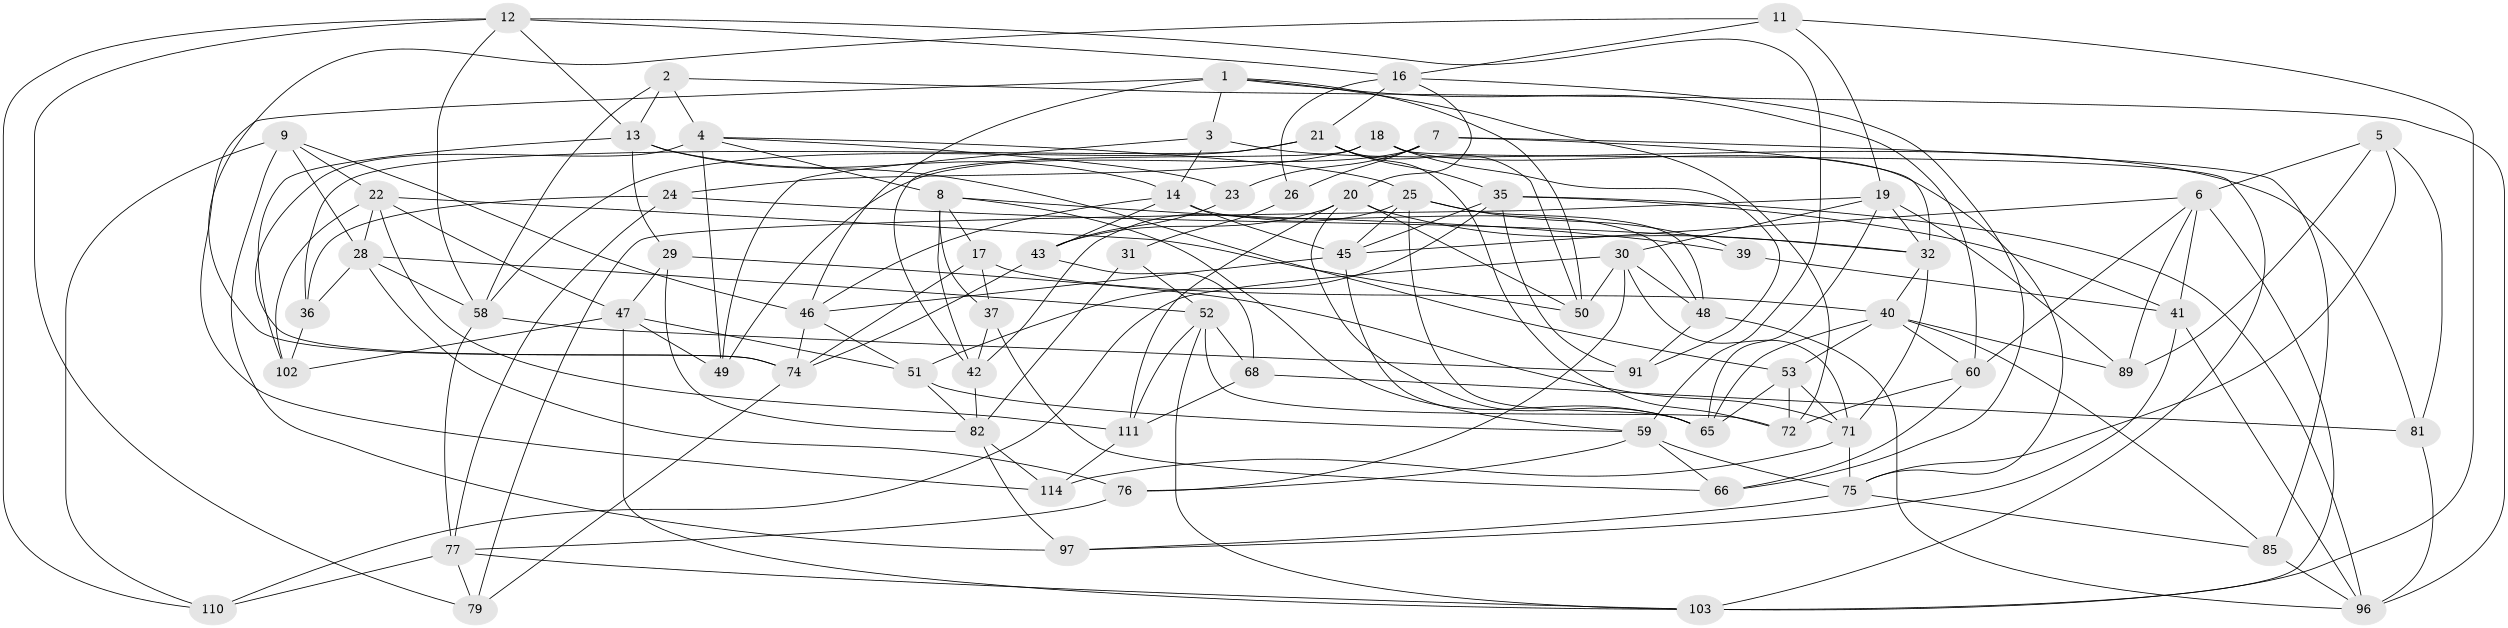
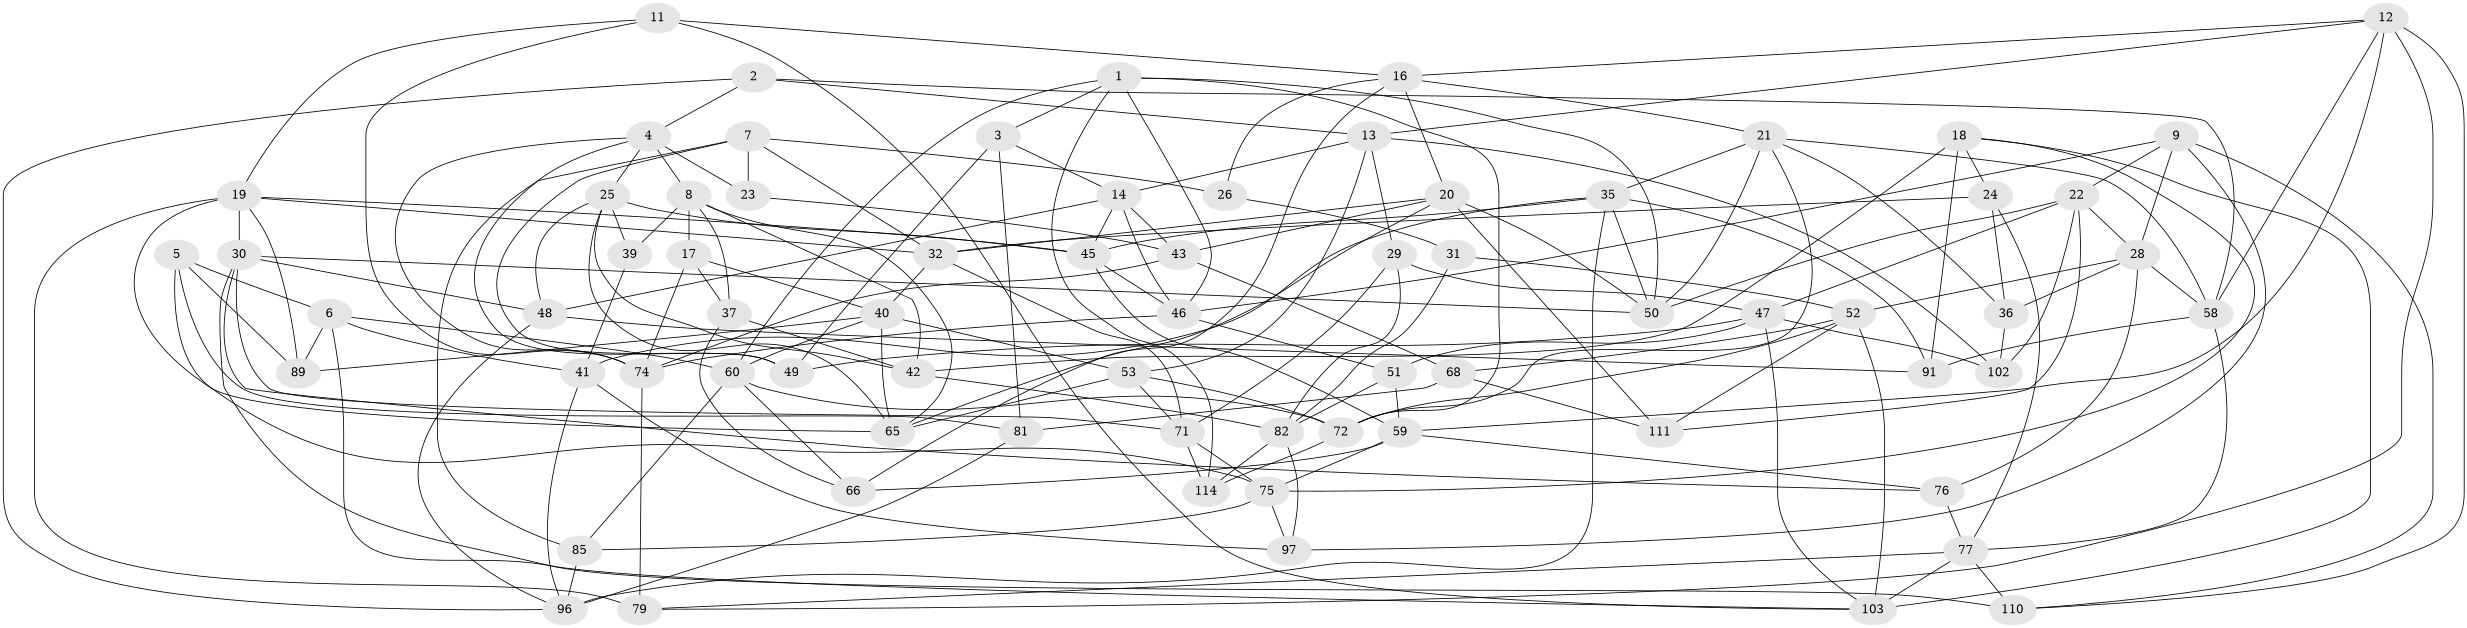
edge "6" -- "45": now "19" -- "45"
edge "35" -- "51": now "35" -- "50"
edge "40" -- "85": now "60" -- "85"
edge "111" -- "114": now "72" -- "114"
